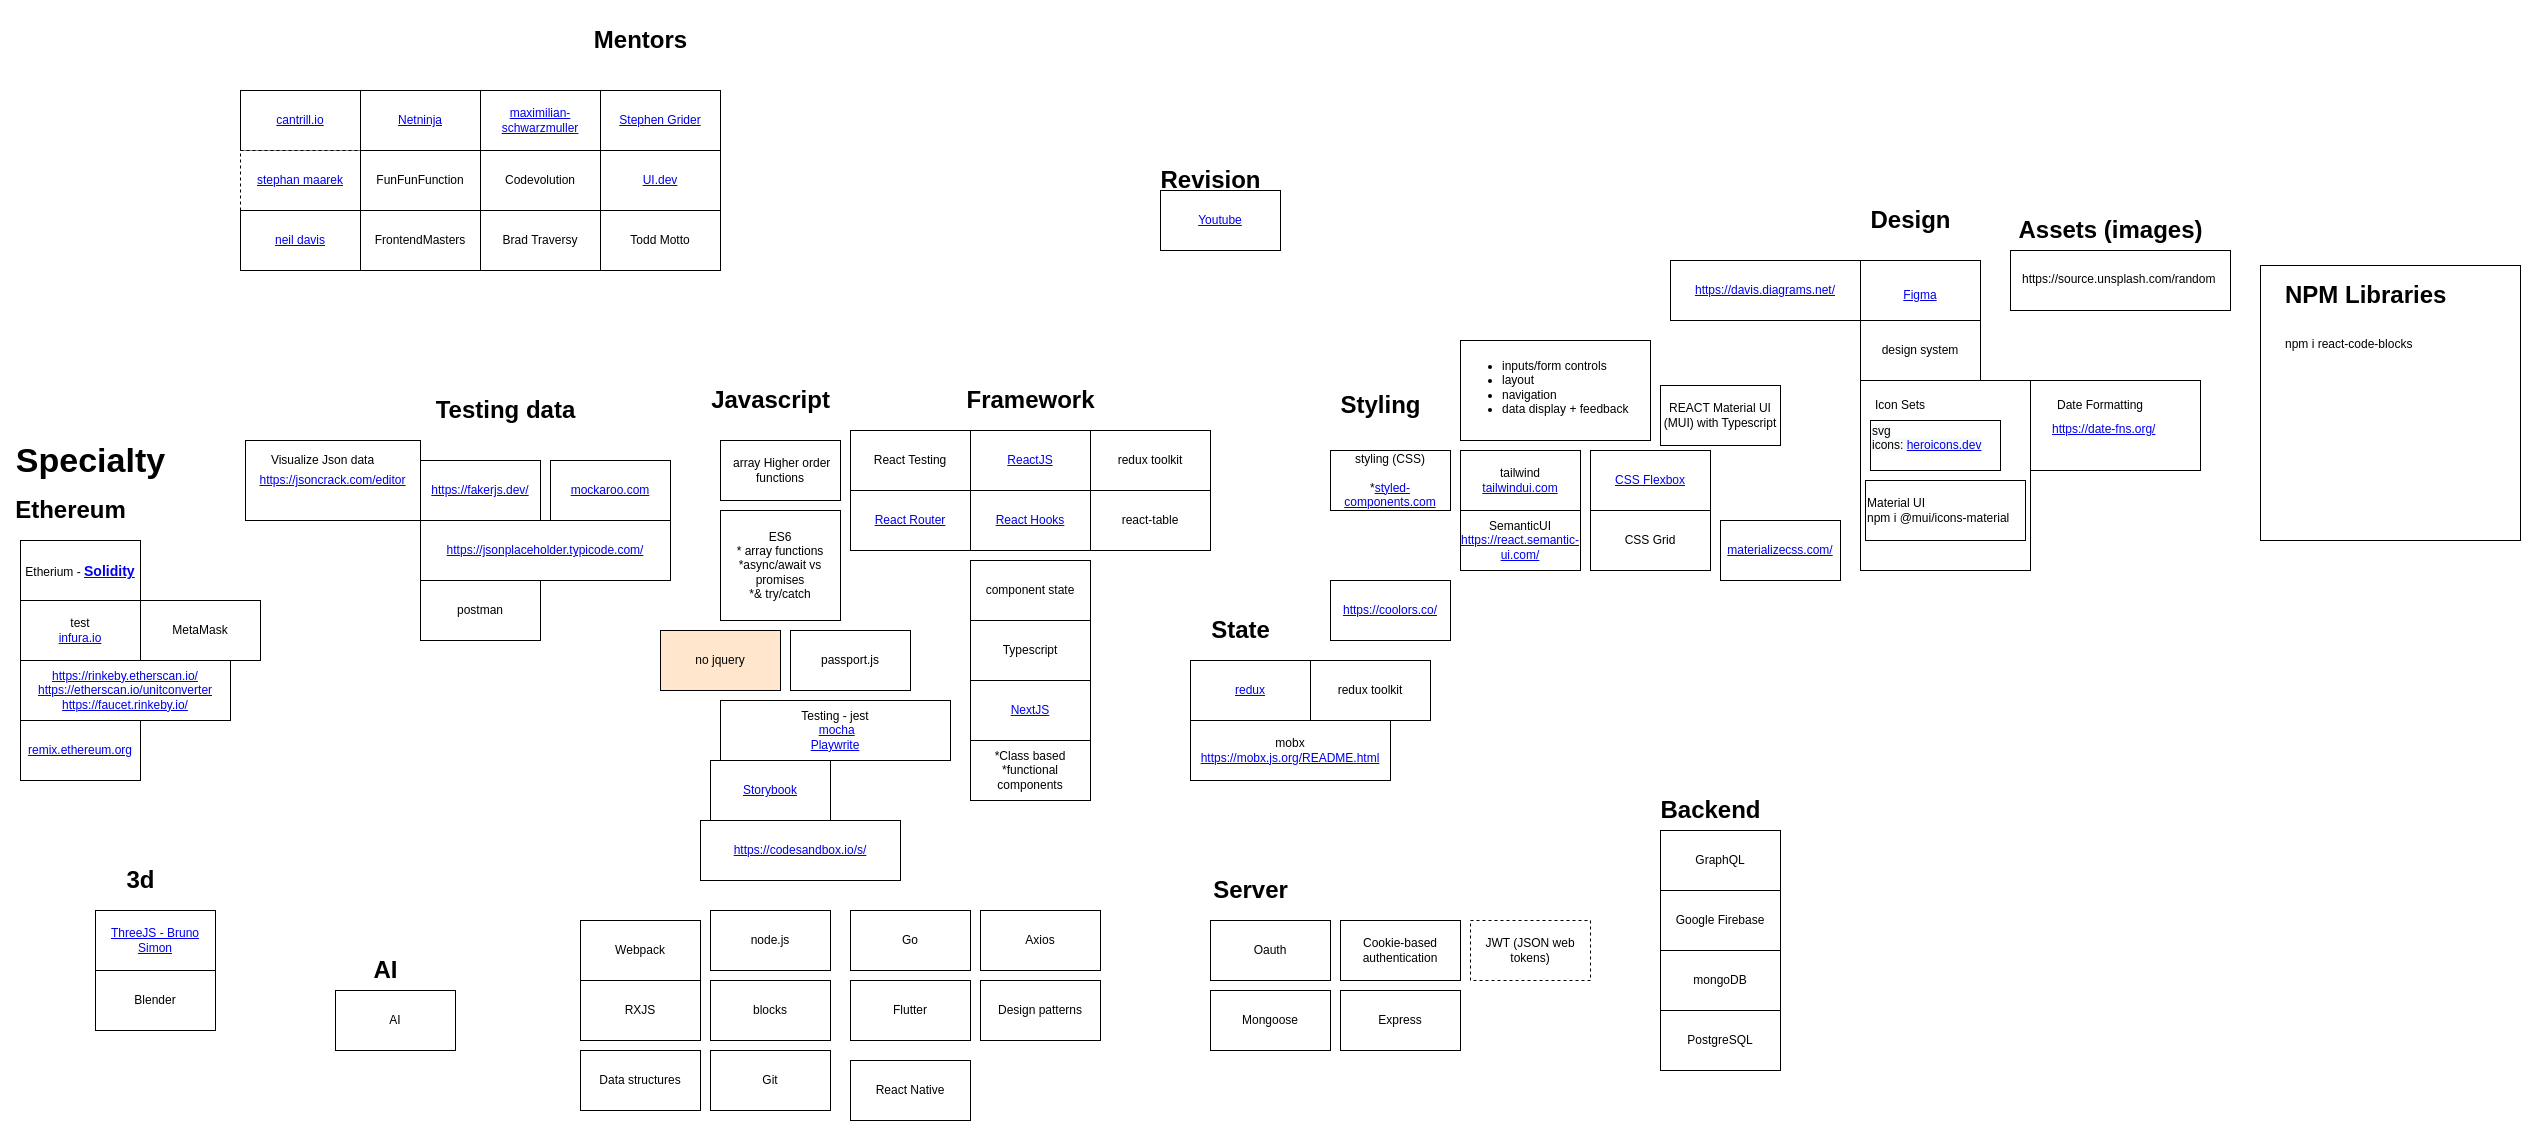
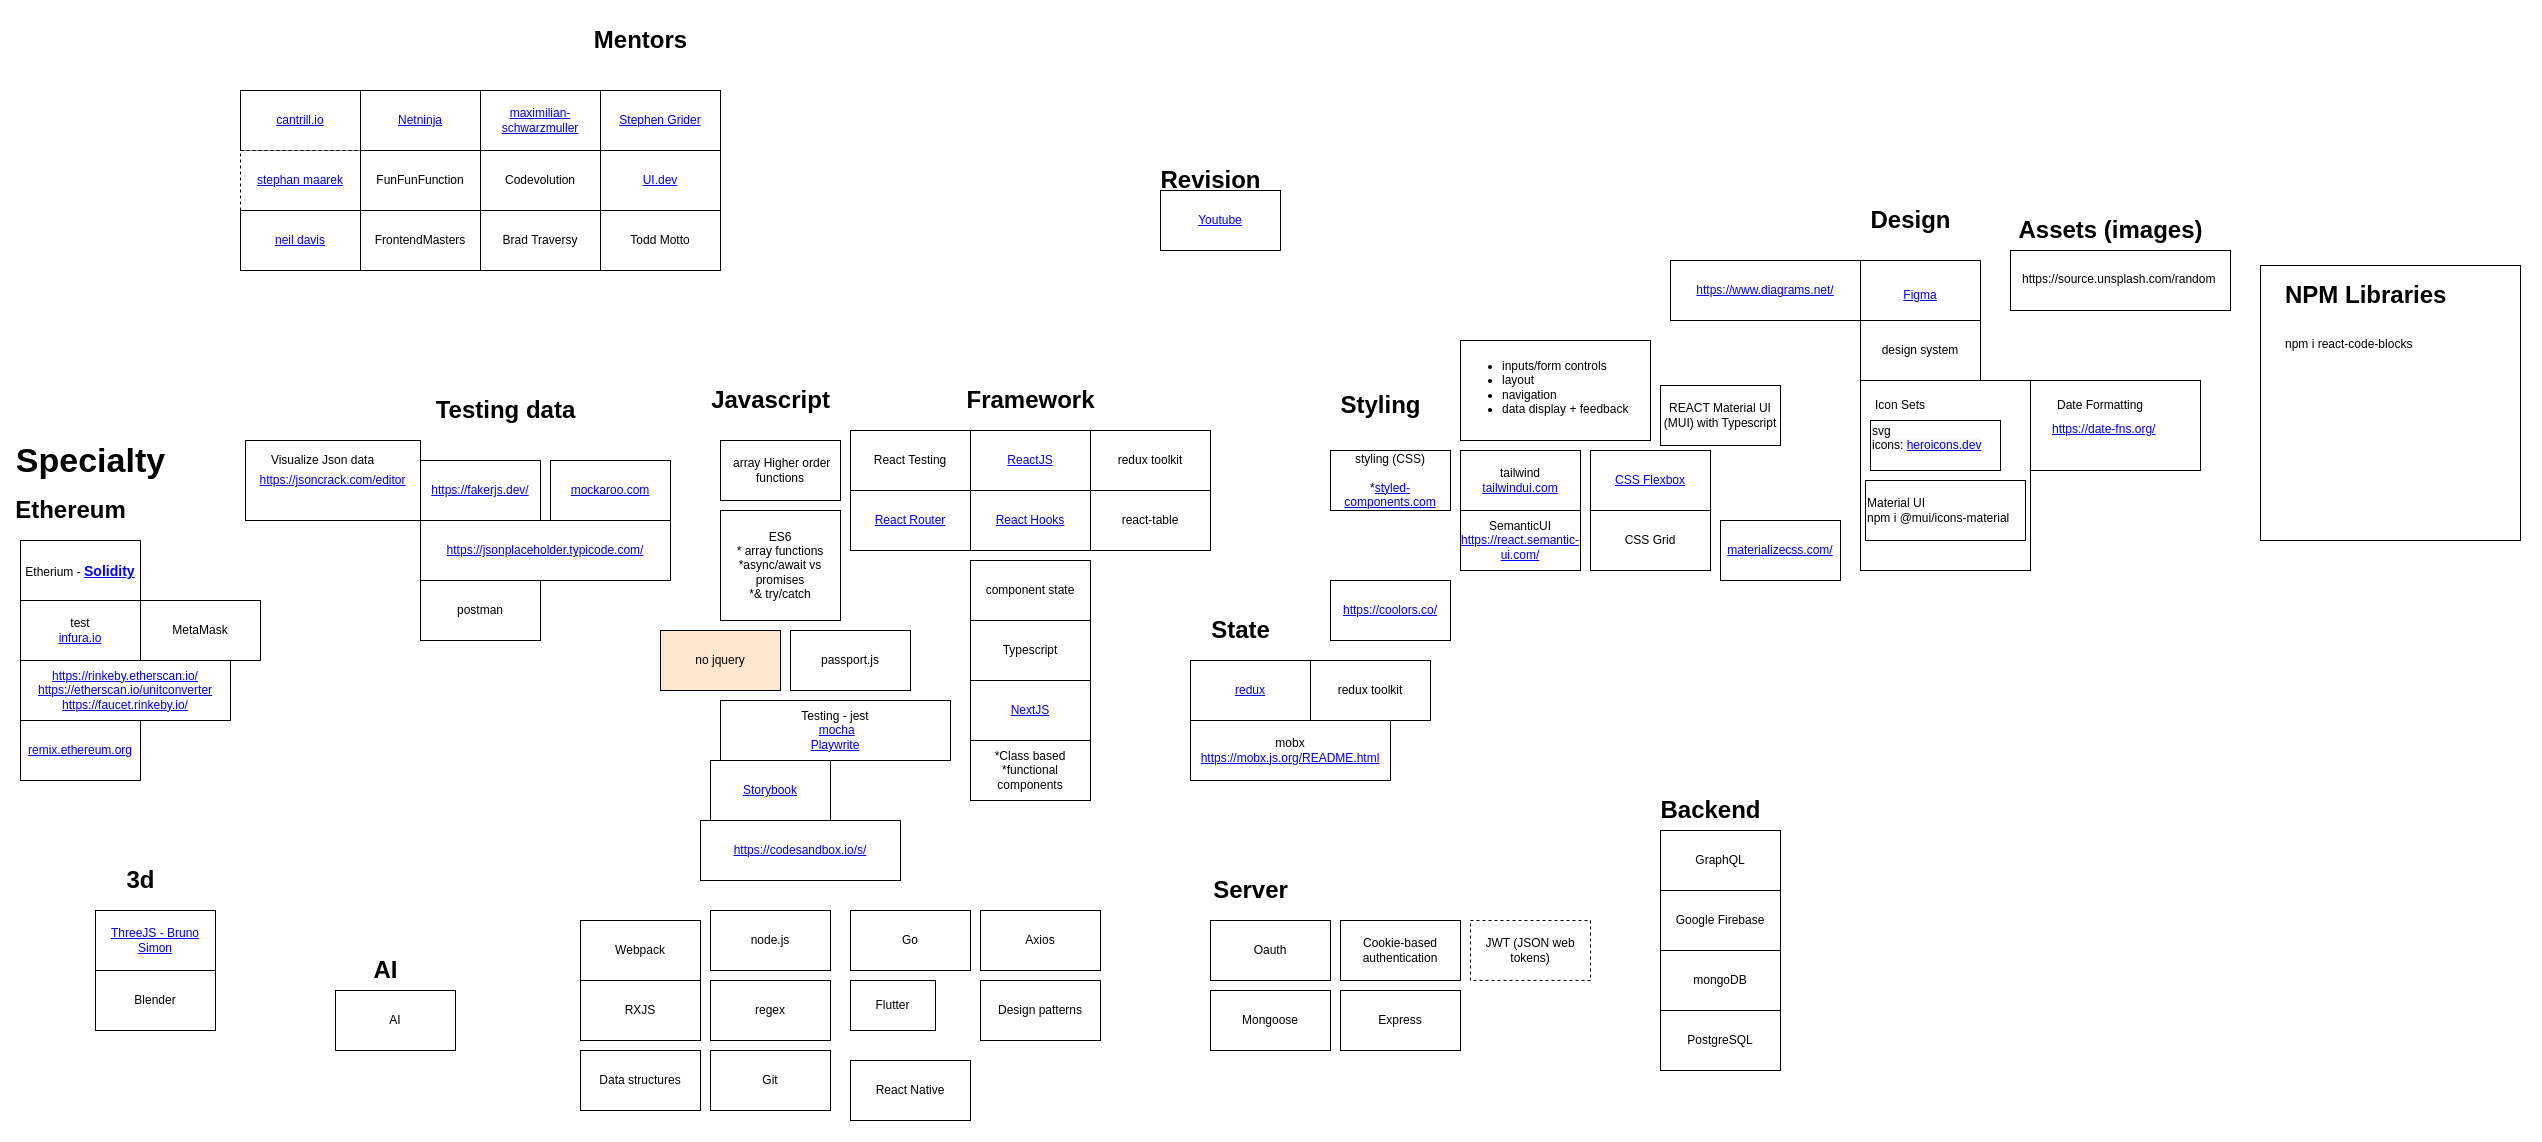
node "https://davis.diagrams.net/": label "https://davis.diagrams.net/" -> "https://www.diagrams.net/"
node "blocks": label "blocks" -> "regex"
node "Flutter": size 120x60 -> 85x50
